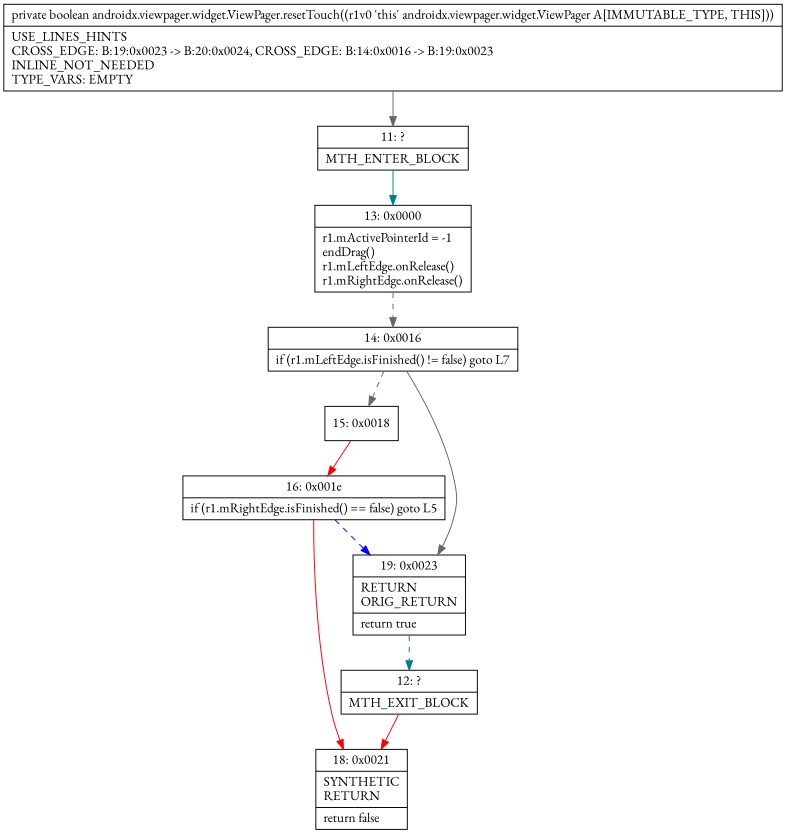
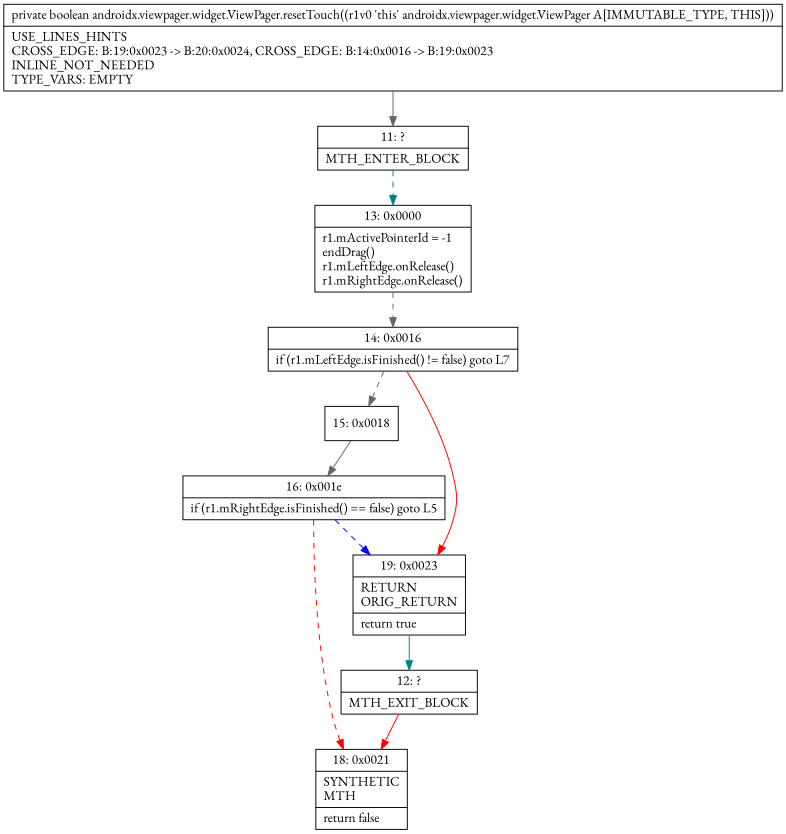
edge "11: ?" -> "13: 0x0000": style solid -> dashed
edge "15: 0x0018" -> "16: 0x001e": color red -> gray40
edge "14: 0x0016" -> "19: 0x0023": color gray40 -> red
edge "16: 0x001e" -> "18: 0x0021": style solid -> dashed
edge "19: 0x0023" -> "12: ?": style dashed -> solid
node "18: 0x0021": text "RETURN" -> "MTH"
